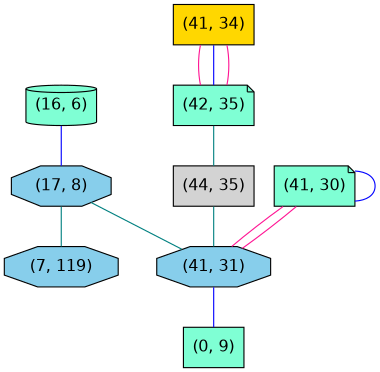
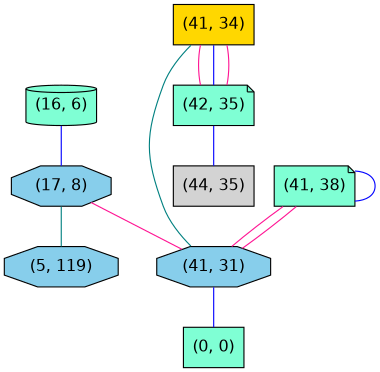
edge "(42, 35)" -- "(44, 35)": color teal -> blue
node "(41, 30)": label "(41, 30)" -> "(41, 38)"
edge "(17, 8)" -- "(41, 31)": color teal -> deeppink
edge "(44, 35)" -- "(41, 31)": now "(41, 34)" -- "(41, 31)"
node "(7, 119)": label "(7, 119)" -> "(5, 119)"
node "(0, 9)": label "(0, 9)" -> "(0, 0)"
